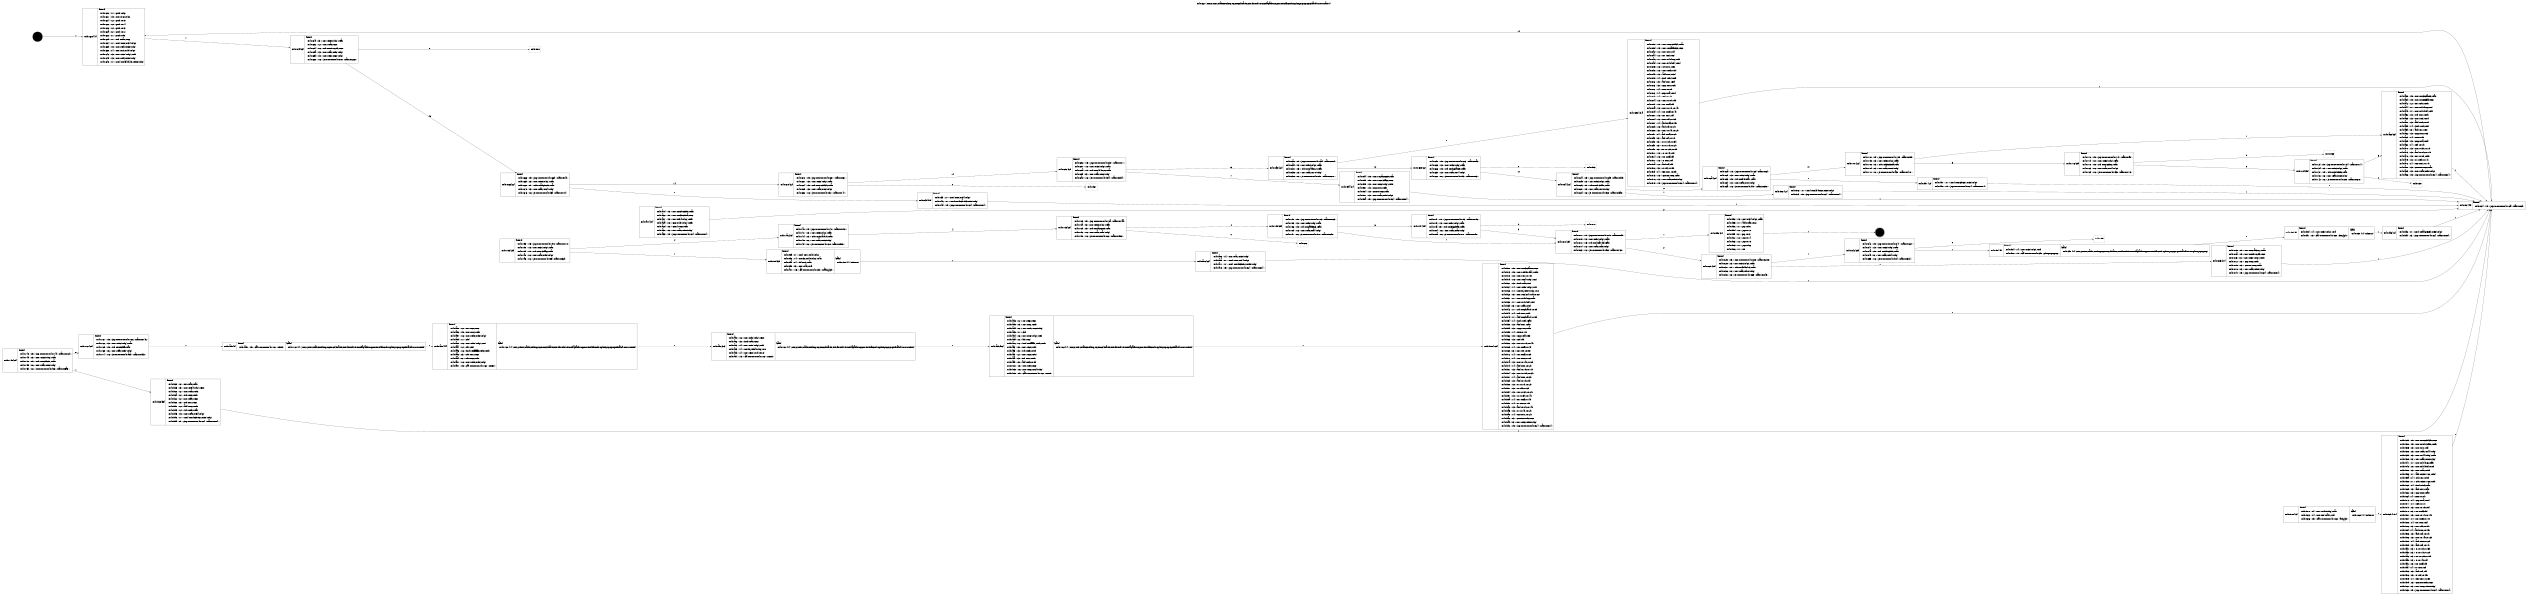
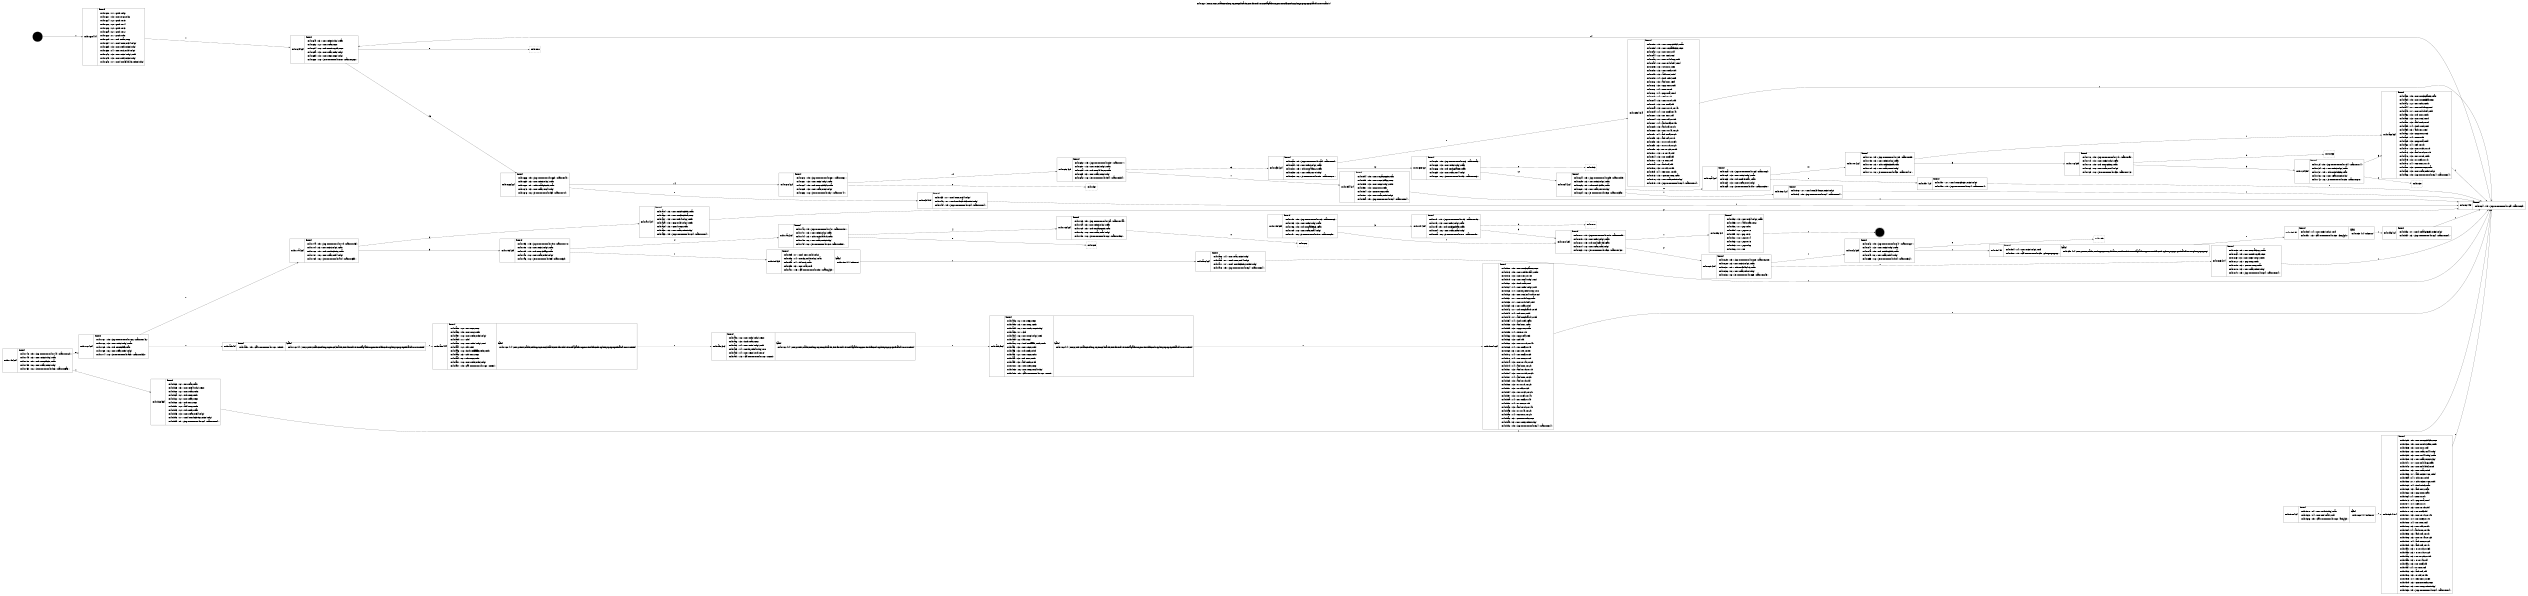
edge "0x401e24 [5]" -> "0x401620 [47]": now "0x401e24 [5]" -> "0x40164f [23]"
edge "0x4017c5 [25]" -> "0x4017de [25]": removed, label "4"
node "0x401c0e": added
node "0x40177a [25]": added
